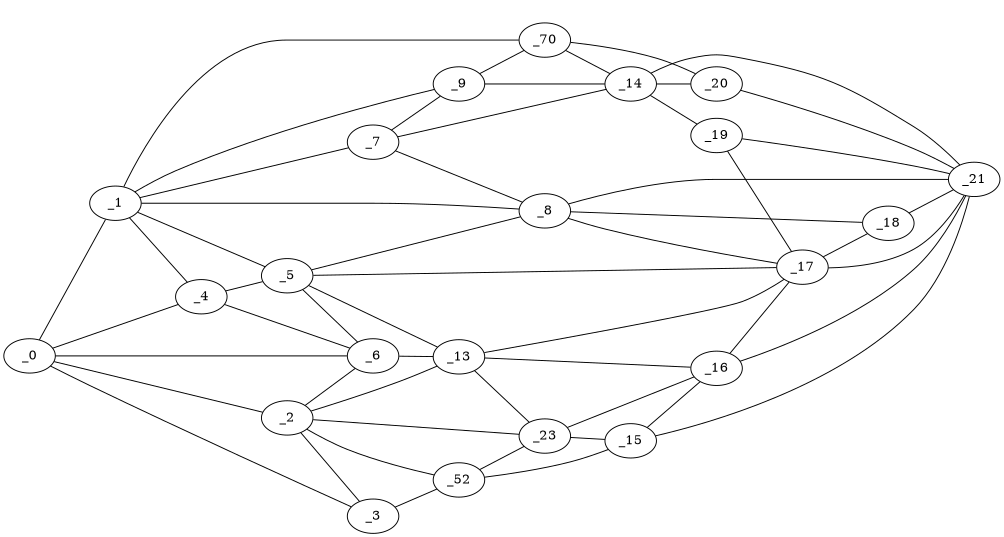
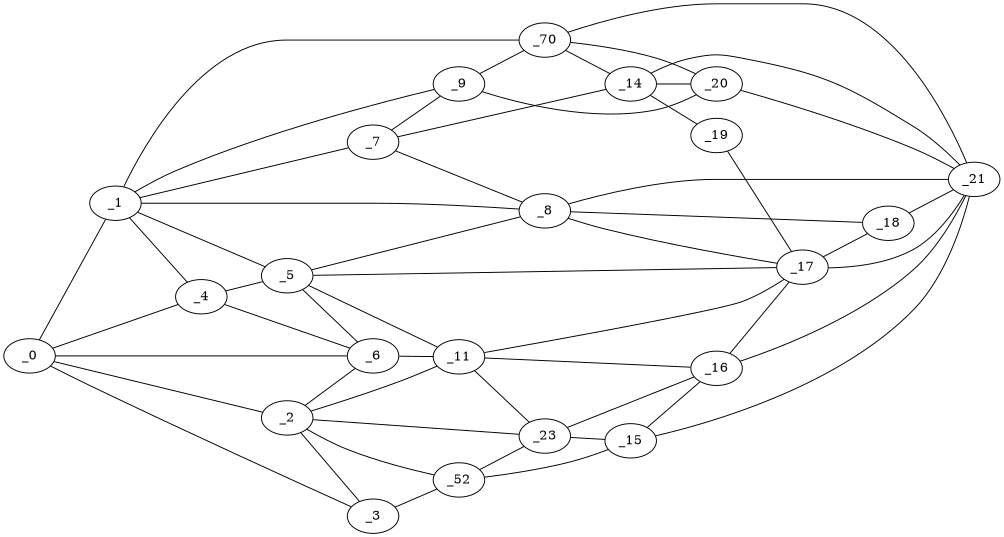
edge "_9" -- "_14": now "_9" -- "_20"
edge "_19" -- "_21": now "_70" -- "_21"
node "_13": label "_13" -> "_11"
